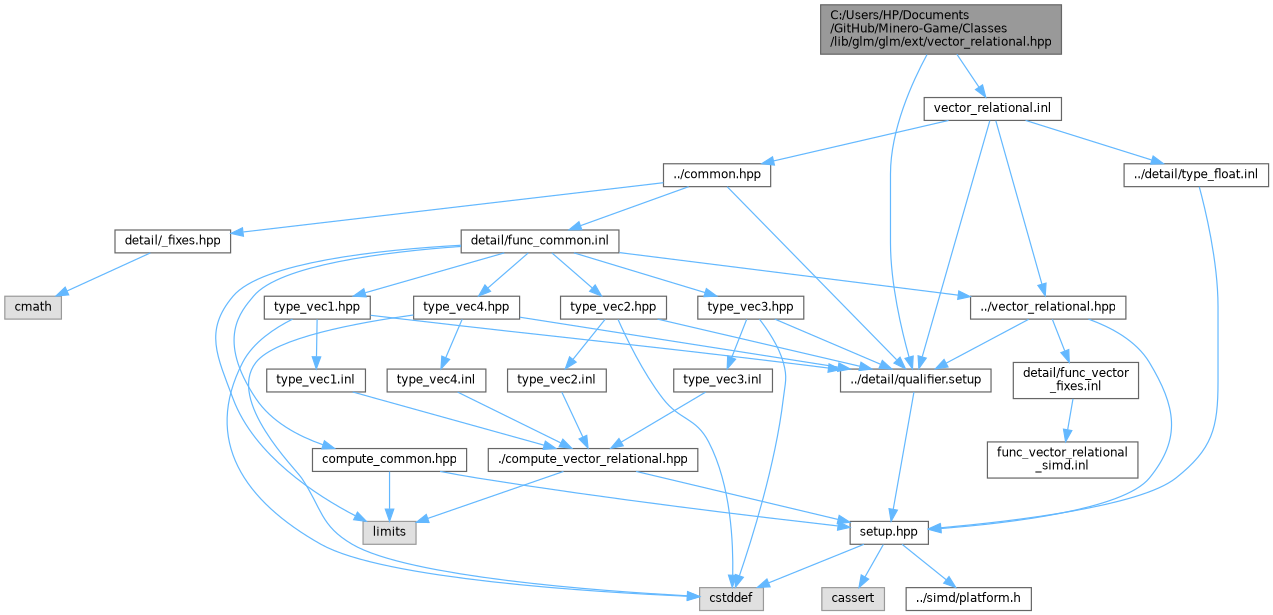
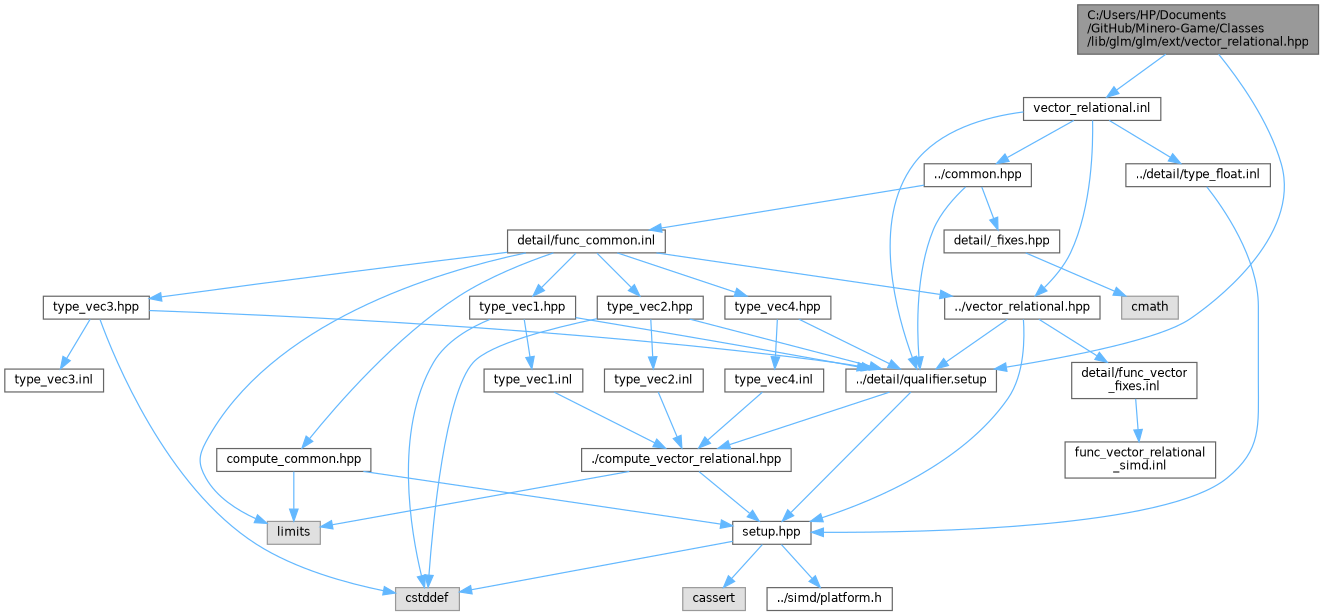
edge "type_vec3.inl" -> "./compute_vector_relational.hpp": now "../detail/qualifier.setup" -> "./compute_vector_relational.hpp"
edge "type_vec4.hpp" -> "cstddef": removed
